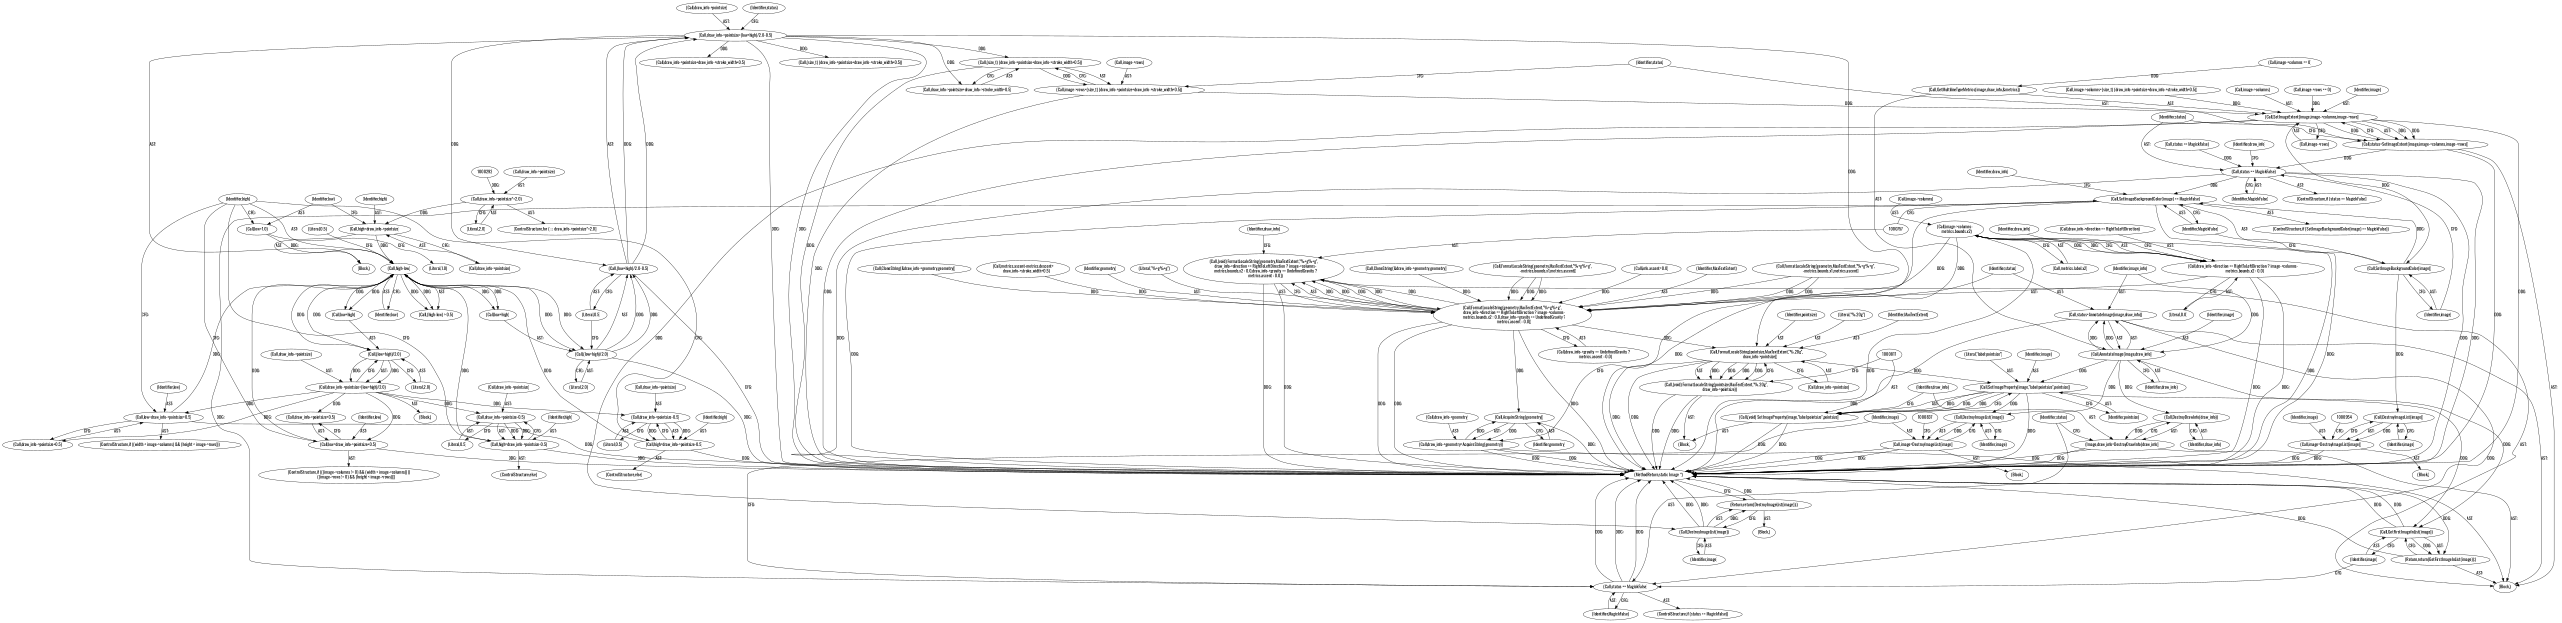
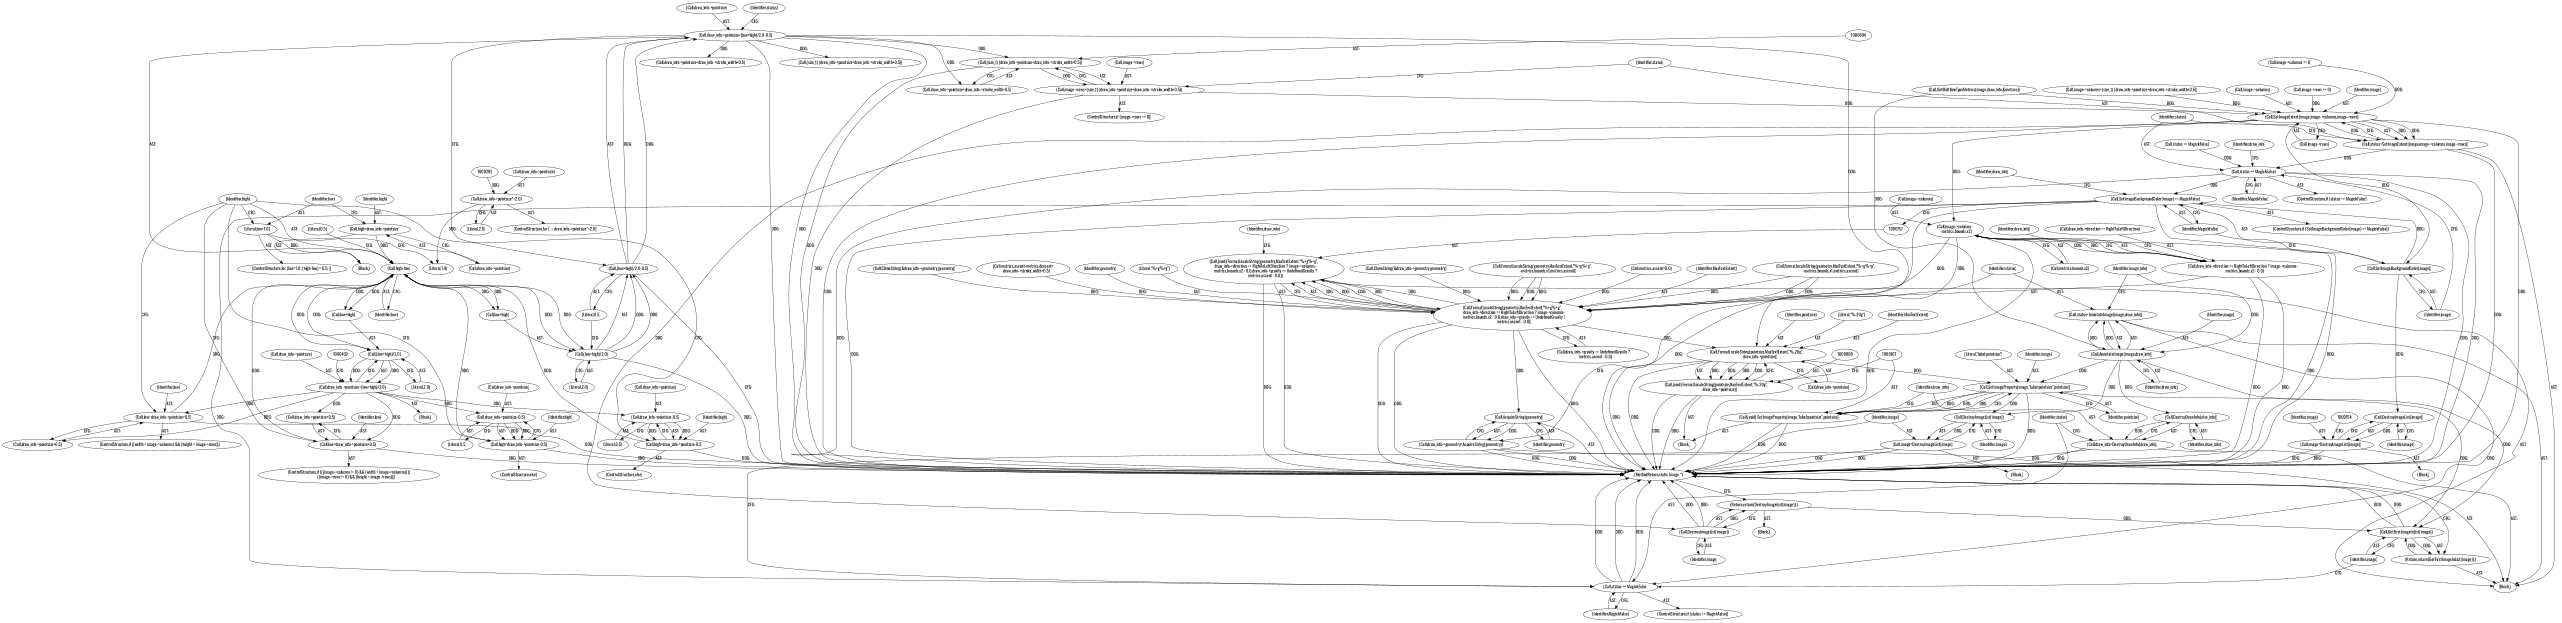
node "1000694": added
edge "(Call,image->columns == 0)" -> "(Call,GetMultilineTypeMetrics(image,draw_info,&metrics))": now "(Call,image->columns == 0)" -> "(Call,SetImageExtent(image,image->columns,image->rows))"
edge "(Call,GetMultilineTypeMetrics(image,draw_info,&metrics))" -> "(Call,SetImageExtent(image,image->columns,image->rows))": label "AST: " -> "DDG: "
node "(ControlStructure,if (image->rows == 0))": added
edge "(Call,SetImageExtent(image,image->columns,image->rows))" -> "(Call,image->columns- metrics.bounds.x2)": added, label "DDG:"
edge "(Call,draw_info->pointsize=(low+high)/2.0-0.5)" -> "(Call,(low+high)/2.0-0.5)": label "DDG: " -> "CFG: "
edge "(Call,GetMultilineTypeMetrics(image,draw_info,&metrics))" -> "(Call,AnnotateImage(image,draw_info))": label "AST: " -> "DDG: "
edge "1000757" -> "(Call,SetImageBackgroundColor(image) == MagickFalse)": reversed
edge "(Call,draw_info->pointsize*=2.0)" -> "(Call,high=draw_info->pointsize)": now "(Call,draw_info->pointsize*=2.0)" -> "(Literal,1.0)"
node "(Call,low=1.0)": label "(Call,low=1.0)" -> "(Literal,low=1.0)"
node "(ControlStructure,for (low=1.0; (high-low) > 0.5; ))": added
node "(Call,info.ascent=0.0)": label "(Call,info.ascent=0.0)" -> "(Call,metrics.ascent=0.0)"
node "(Call,metrics.label.x2)": label "(Call,metrics.label.x2)" -> "(Call,metrics.bounds.x2)"
edge "(Identifier,image_info)" -> "(Call,status=AnnotateImage(image,draw_info))": label "AST: " -> "CFG: "
node "(Call,(high-low) > 0.5)": removed
node "(Literal,0.0)": removed
node "1000432": added
node "1000808": added
edge "(Call,status=AnnotateImage(image,draw_info))" -> "(MethodReturn,static Image *)": removed, label "DDG:"
node "(Call,draw_info->geometry)": removed
node "1000837": removed
node "(Call,DestroyDrawInfo(draw_info))": label "(Call,DestroyDrawInfo(draw_info))" -> "(Call,DestroyDrawInfo(else_info))"
node "1000954": label "1000954" -> "1000754"
edge "(Call,draw_info->geometry=AcquireString(geometry))" -> "(Call,AcquireString(geometry))": label "DDG: " -> "CFG: "
edge "(Call,AcquireString(geometry))" -> "(MethodReturn,static Image *)": label "DDG: " -> "AST: "
node "(Image,draw_info=DestroyDrawInfo(draw_info))": label "(Image,draw_info=DestroyDrawInfo(draw_info))" -> "(Call,draw_info=DestroyDrawInfo(draw_info))"
edge "(Return,return(DestroyImageList(image));)" -> "(MethodReturn,static Image *)": now "(Return,return(DestroyImageList(image));)" -> "(Call,GetFirstImageInList(image))"
edge "(Return,return(GetFirstImageInList(image));)" -> "(MethodReturn,static Image *)": removed, label "DDG:"
edge "(MethodReturn,static Image *)" -> "(Return,return(GetFirstImageInList(image));)": label "DDG: " -> "CFG: "
edge "(Return,return(GetFirstImageInList(image));)" -> "(Call,GetFirstImageInList(image))": label "CFG: " -> "DDG: "
